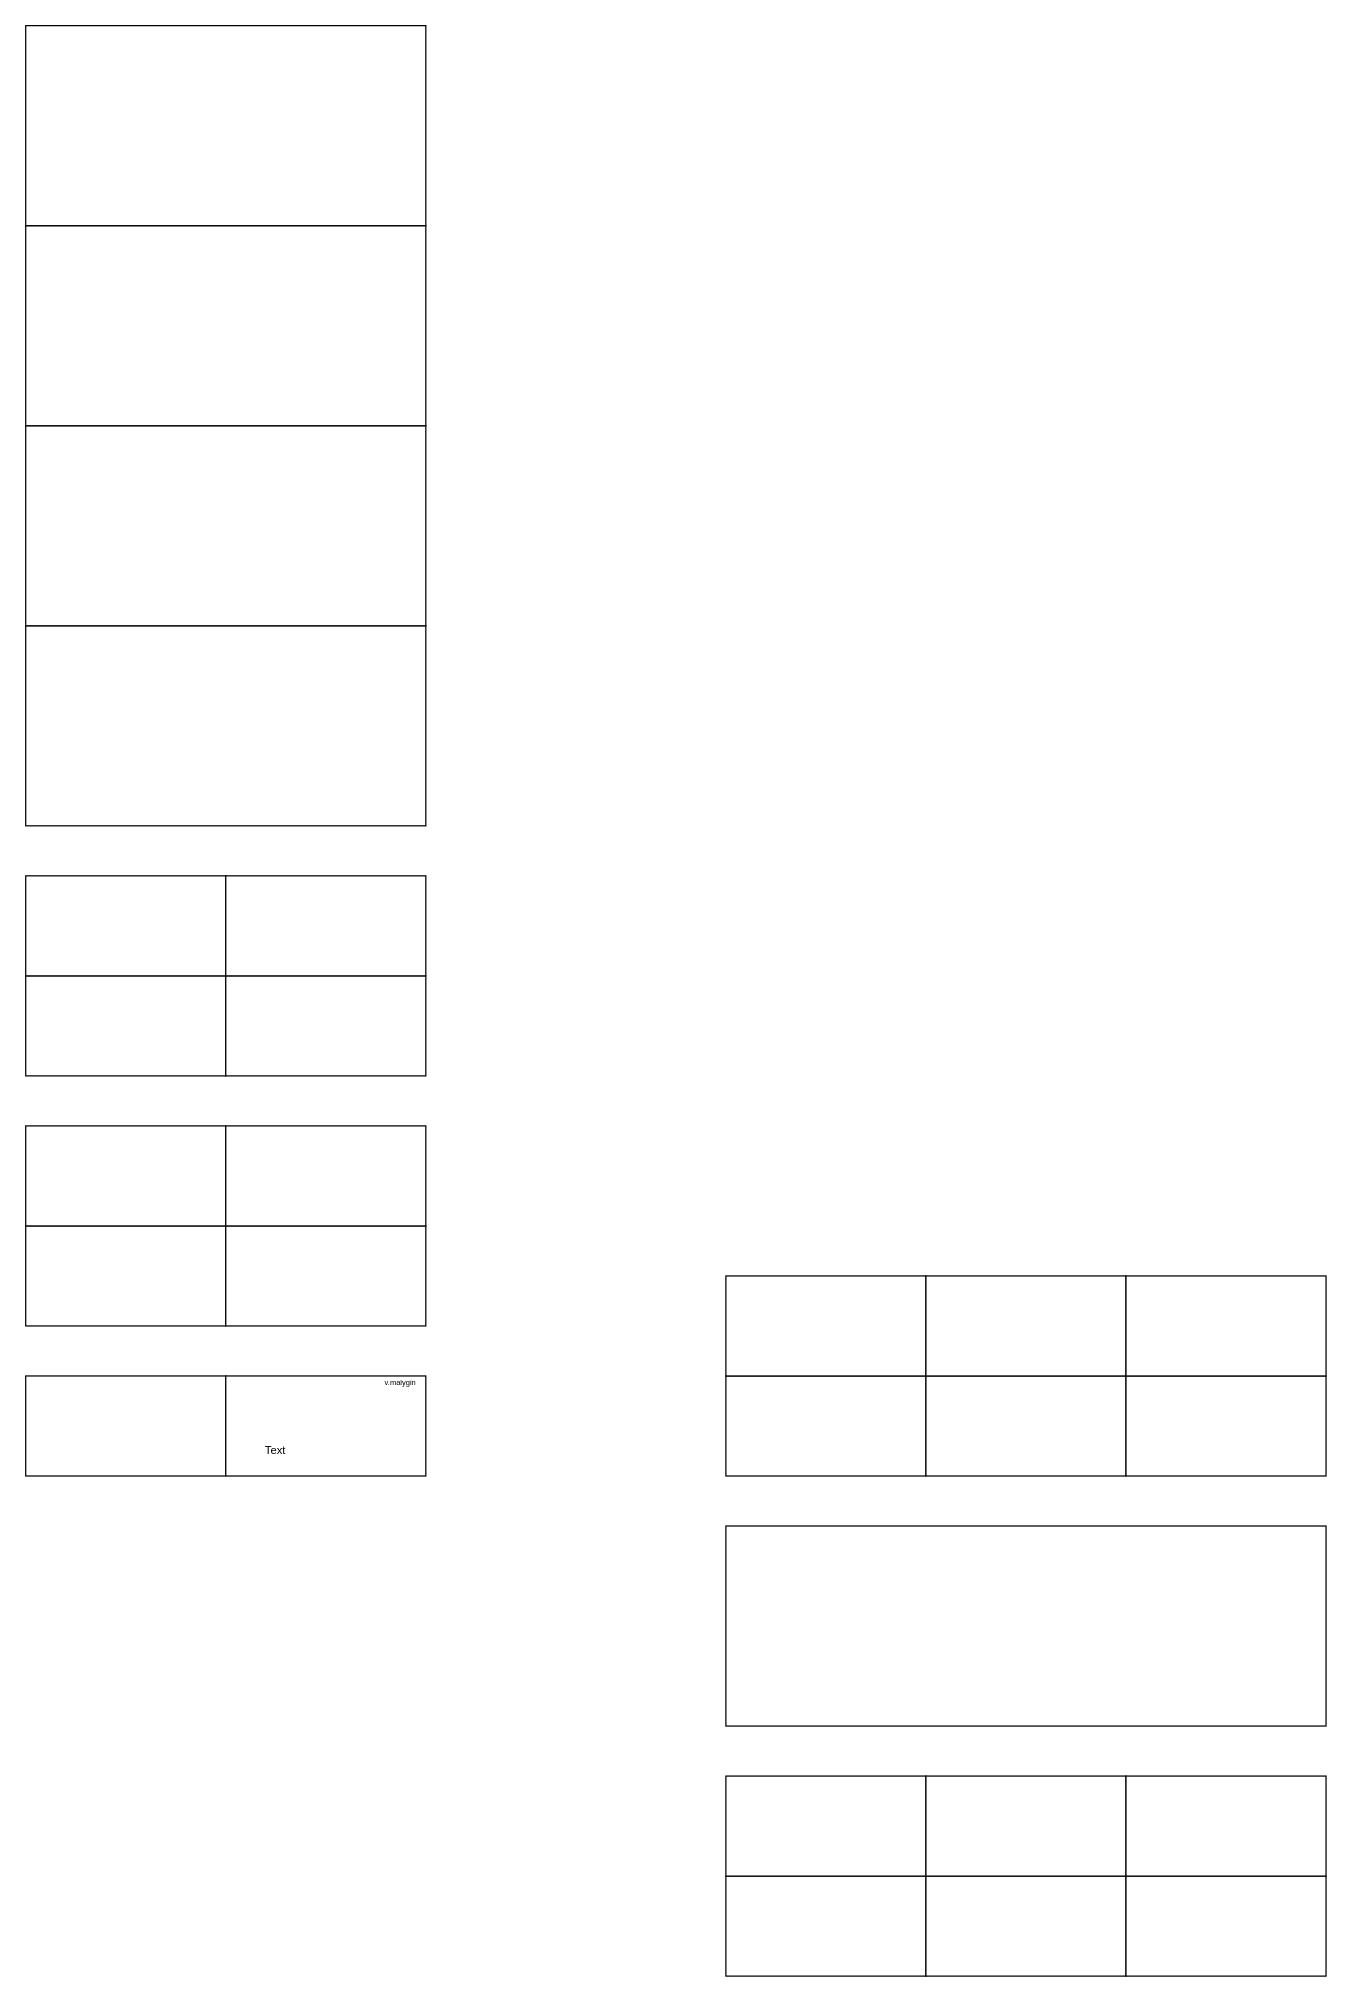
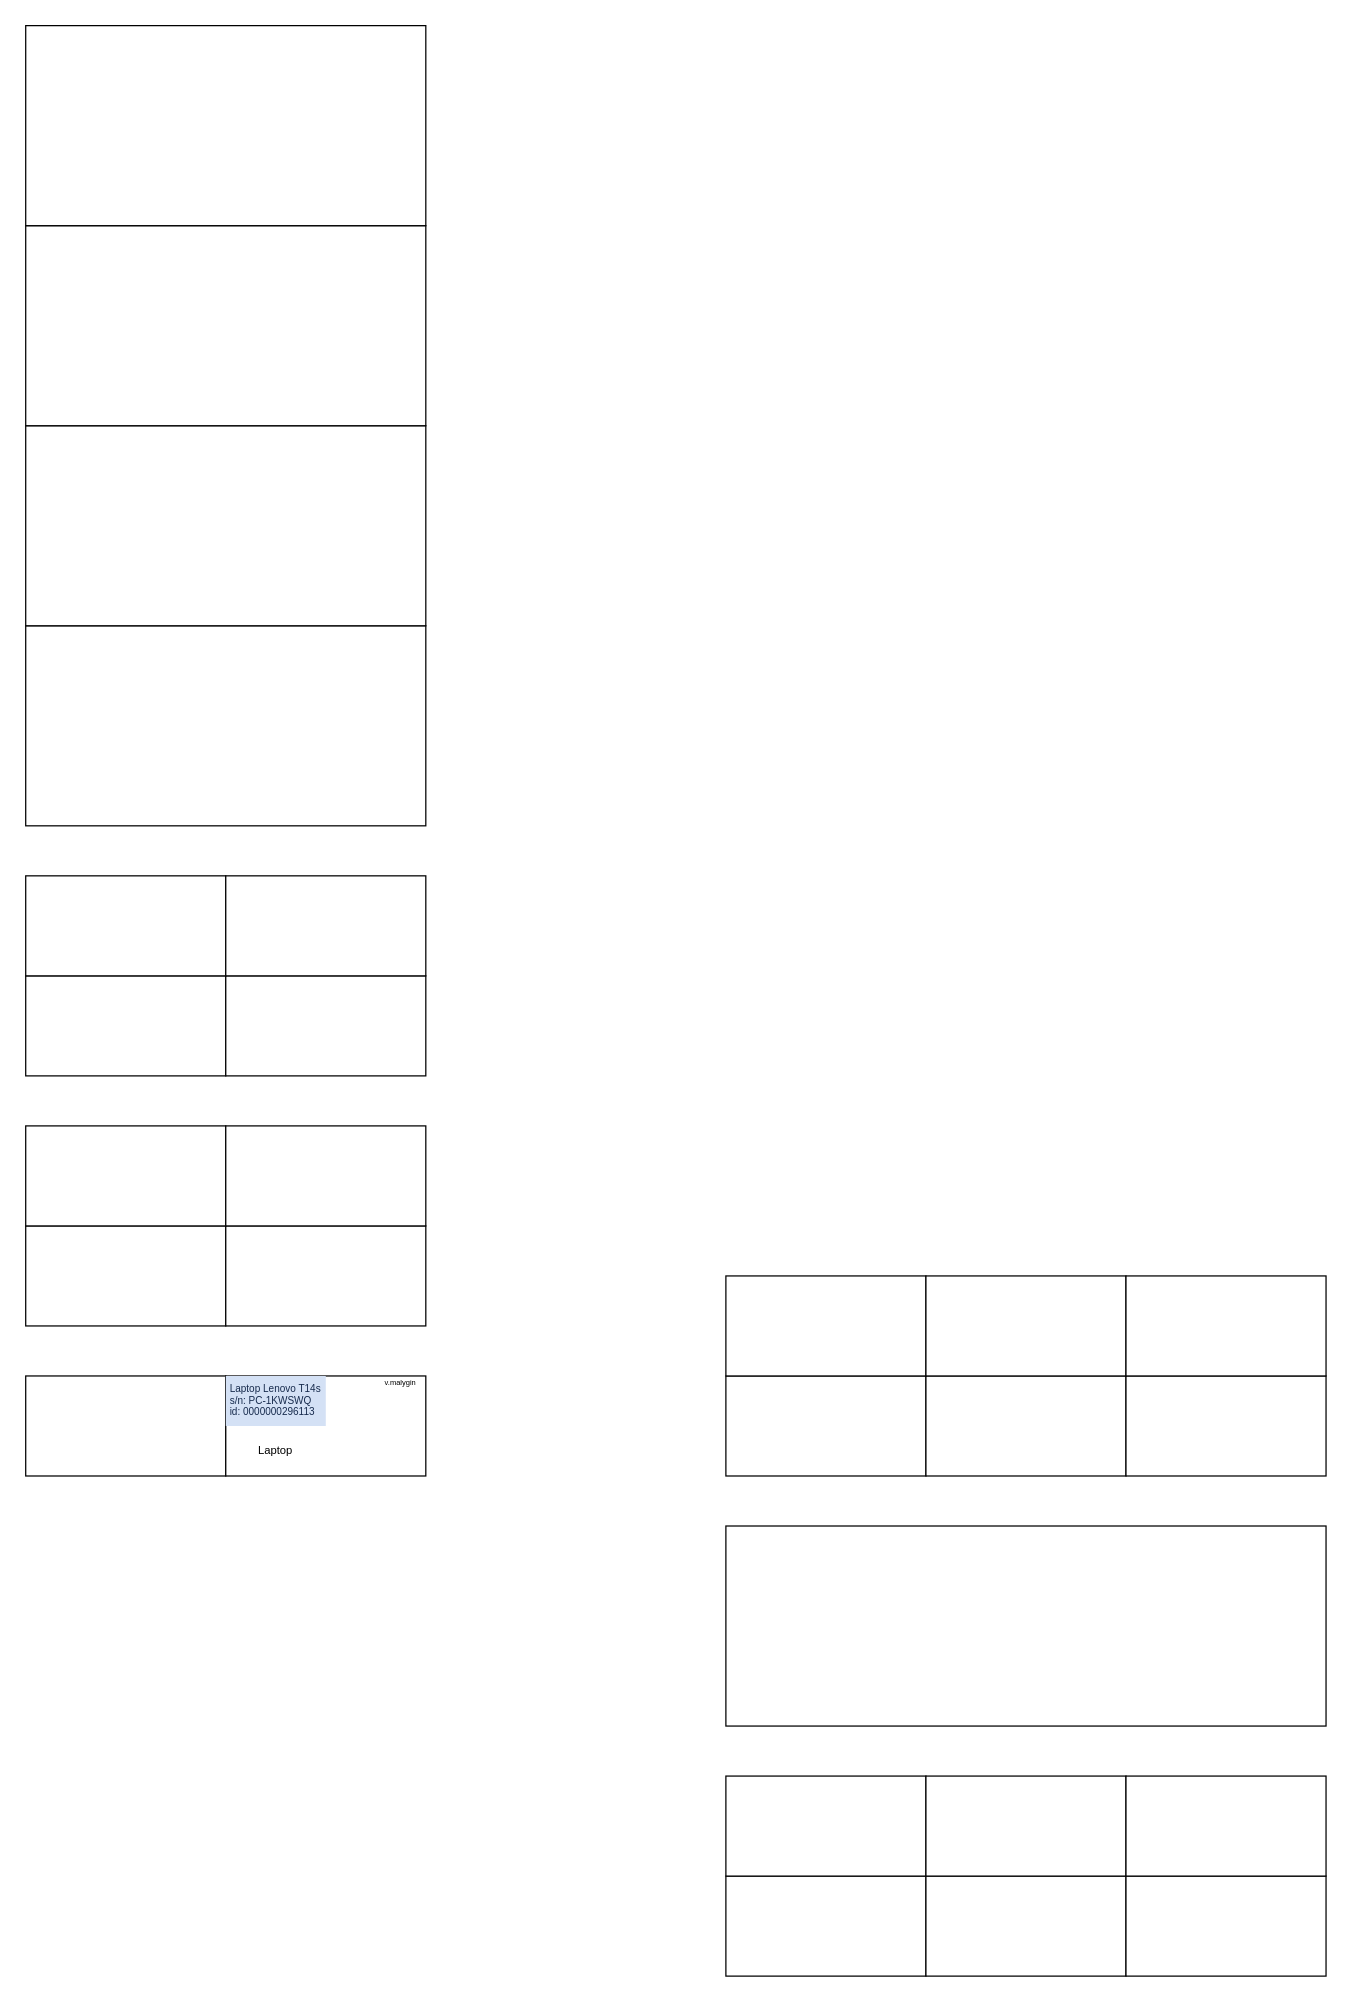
node "Laptop Lenovo T14s s/n: PC-1KWSWQ id: 0000000296113": added
node "Text": label "Text" -> "Laptop"
